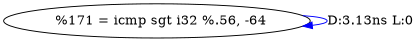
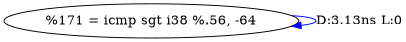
node "%171 = icmp sgt i32 %.56, -64": label "%171 = icmp sgt i32 %.56, -64" -> "%171 = icmp sgt i38 %.56, -64"
